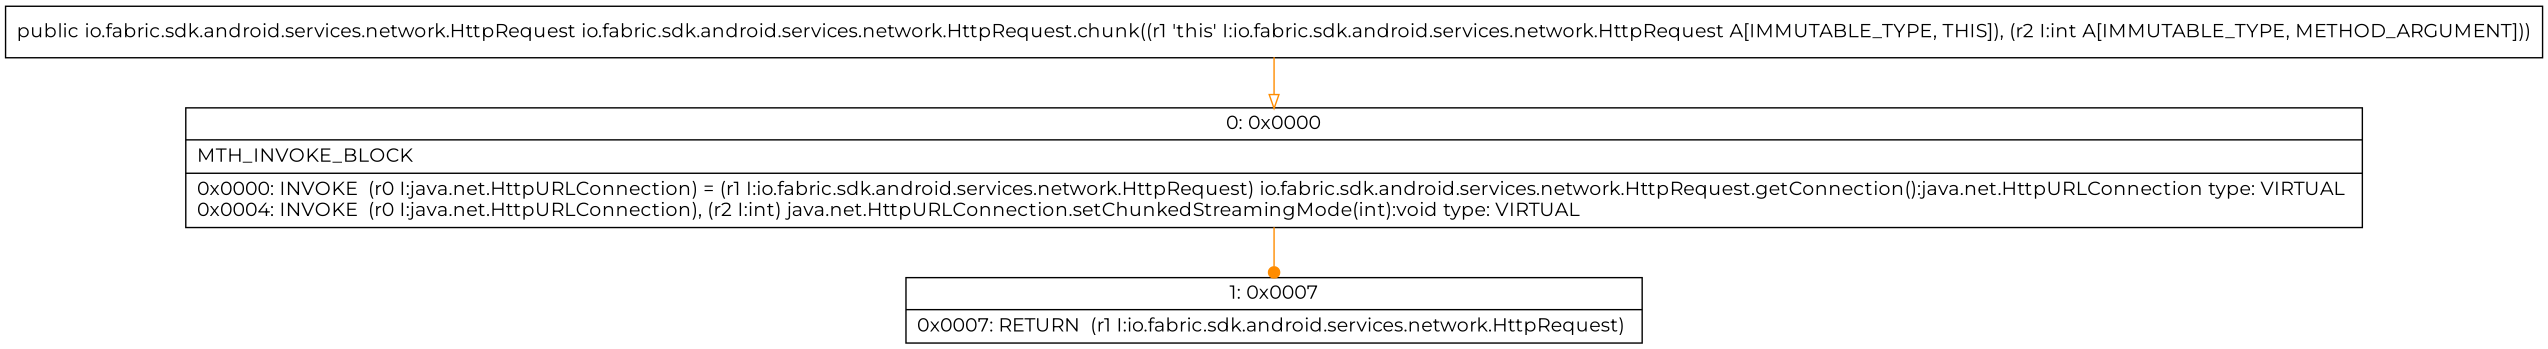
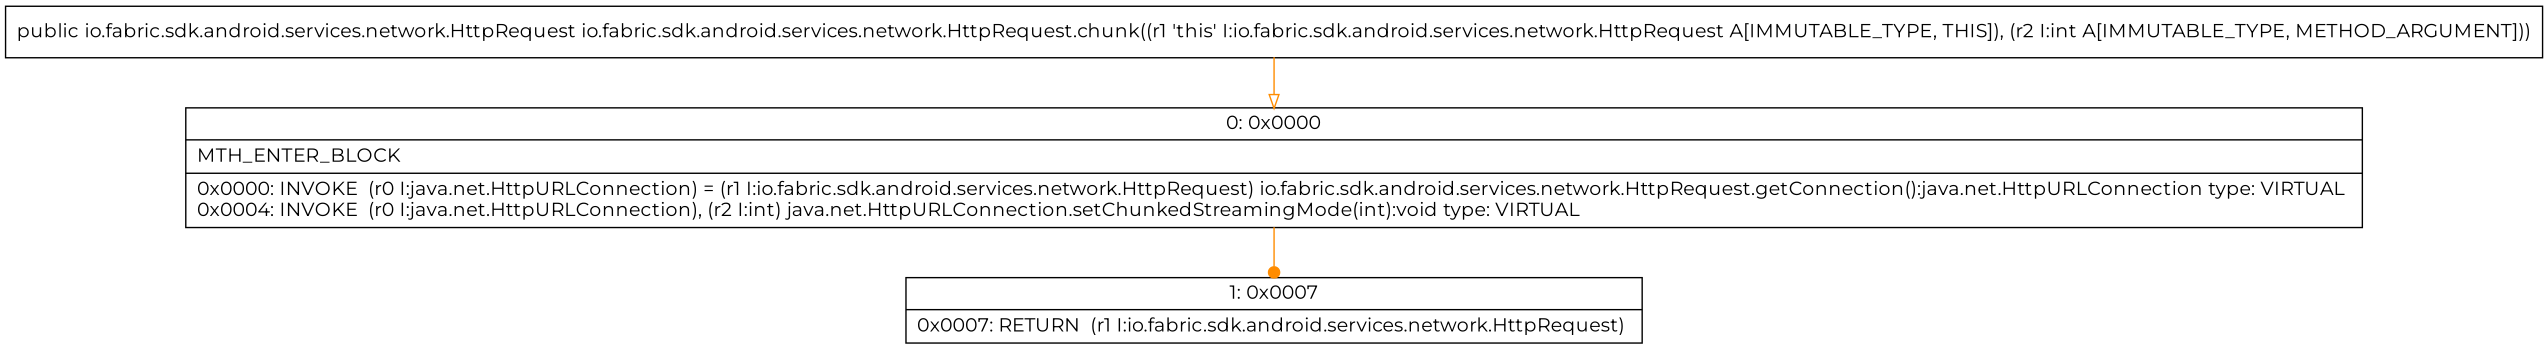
node "0: 0x0000": text "MTH_INVOKE_BLOCK" -> "MTH_ENTER_BLOCK"
